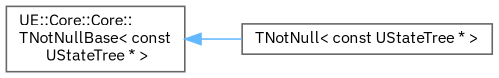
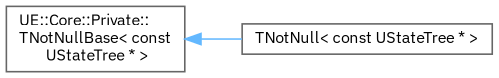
node "UE::Core::Core:: TNotNullBase< const UStateTree * >": label "UE::Core::Core:: TNotNullBase< const UStateTree * >" -> "UE::Core::Private:: TNotNullBase< const UStateTree * >"
